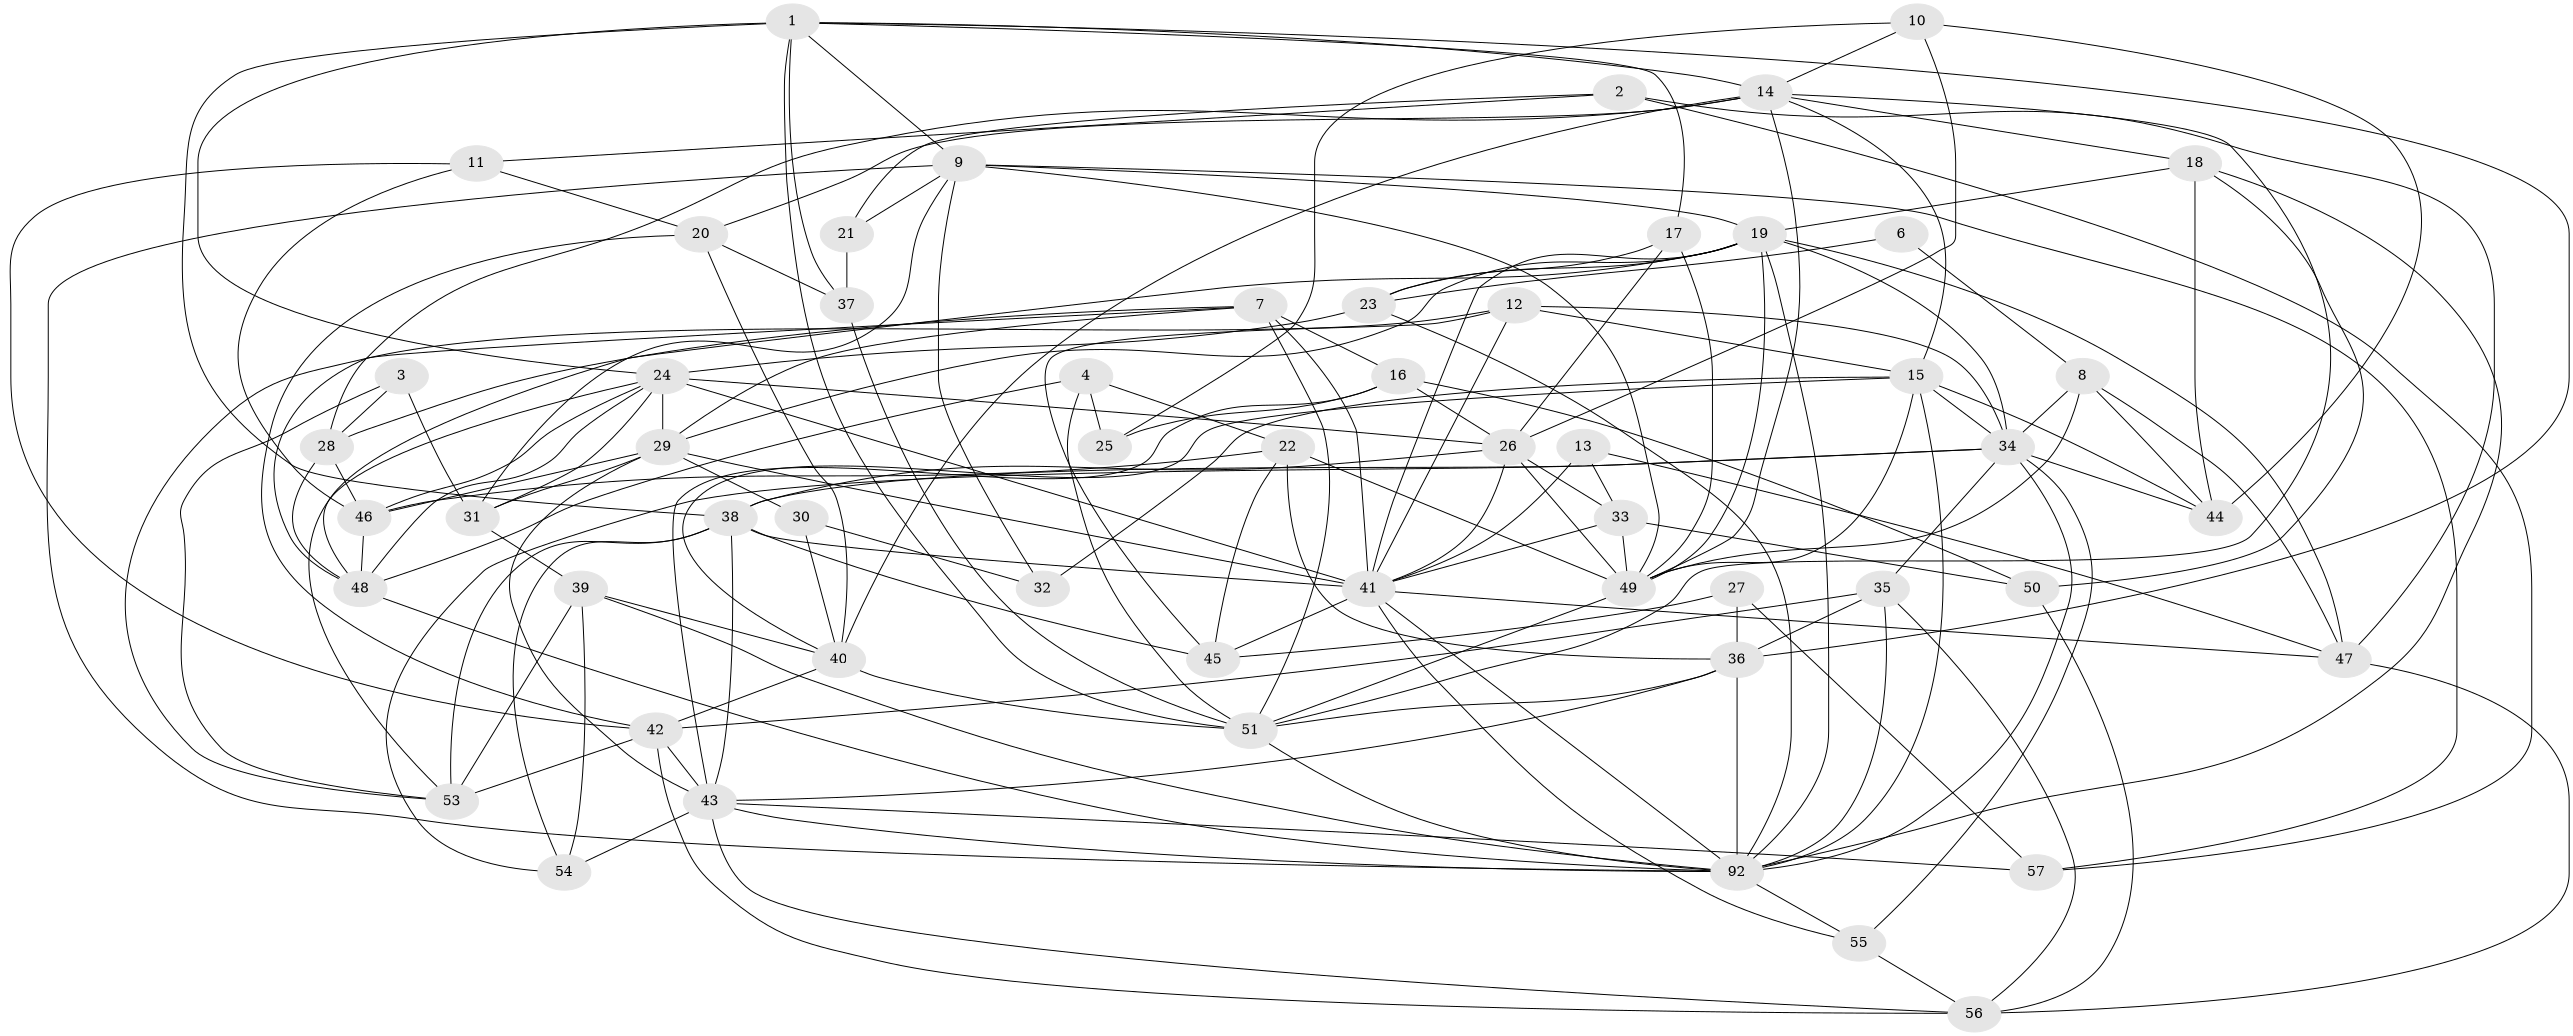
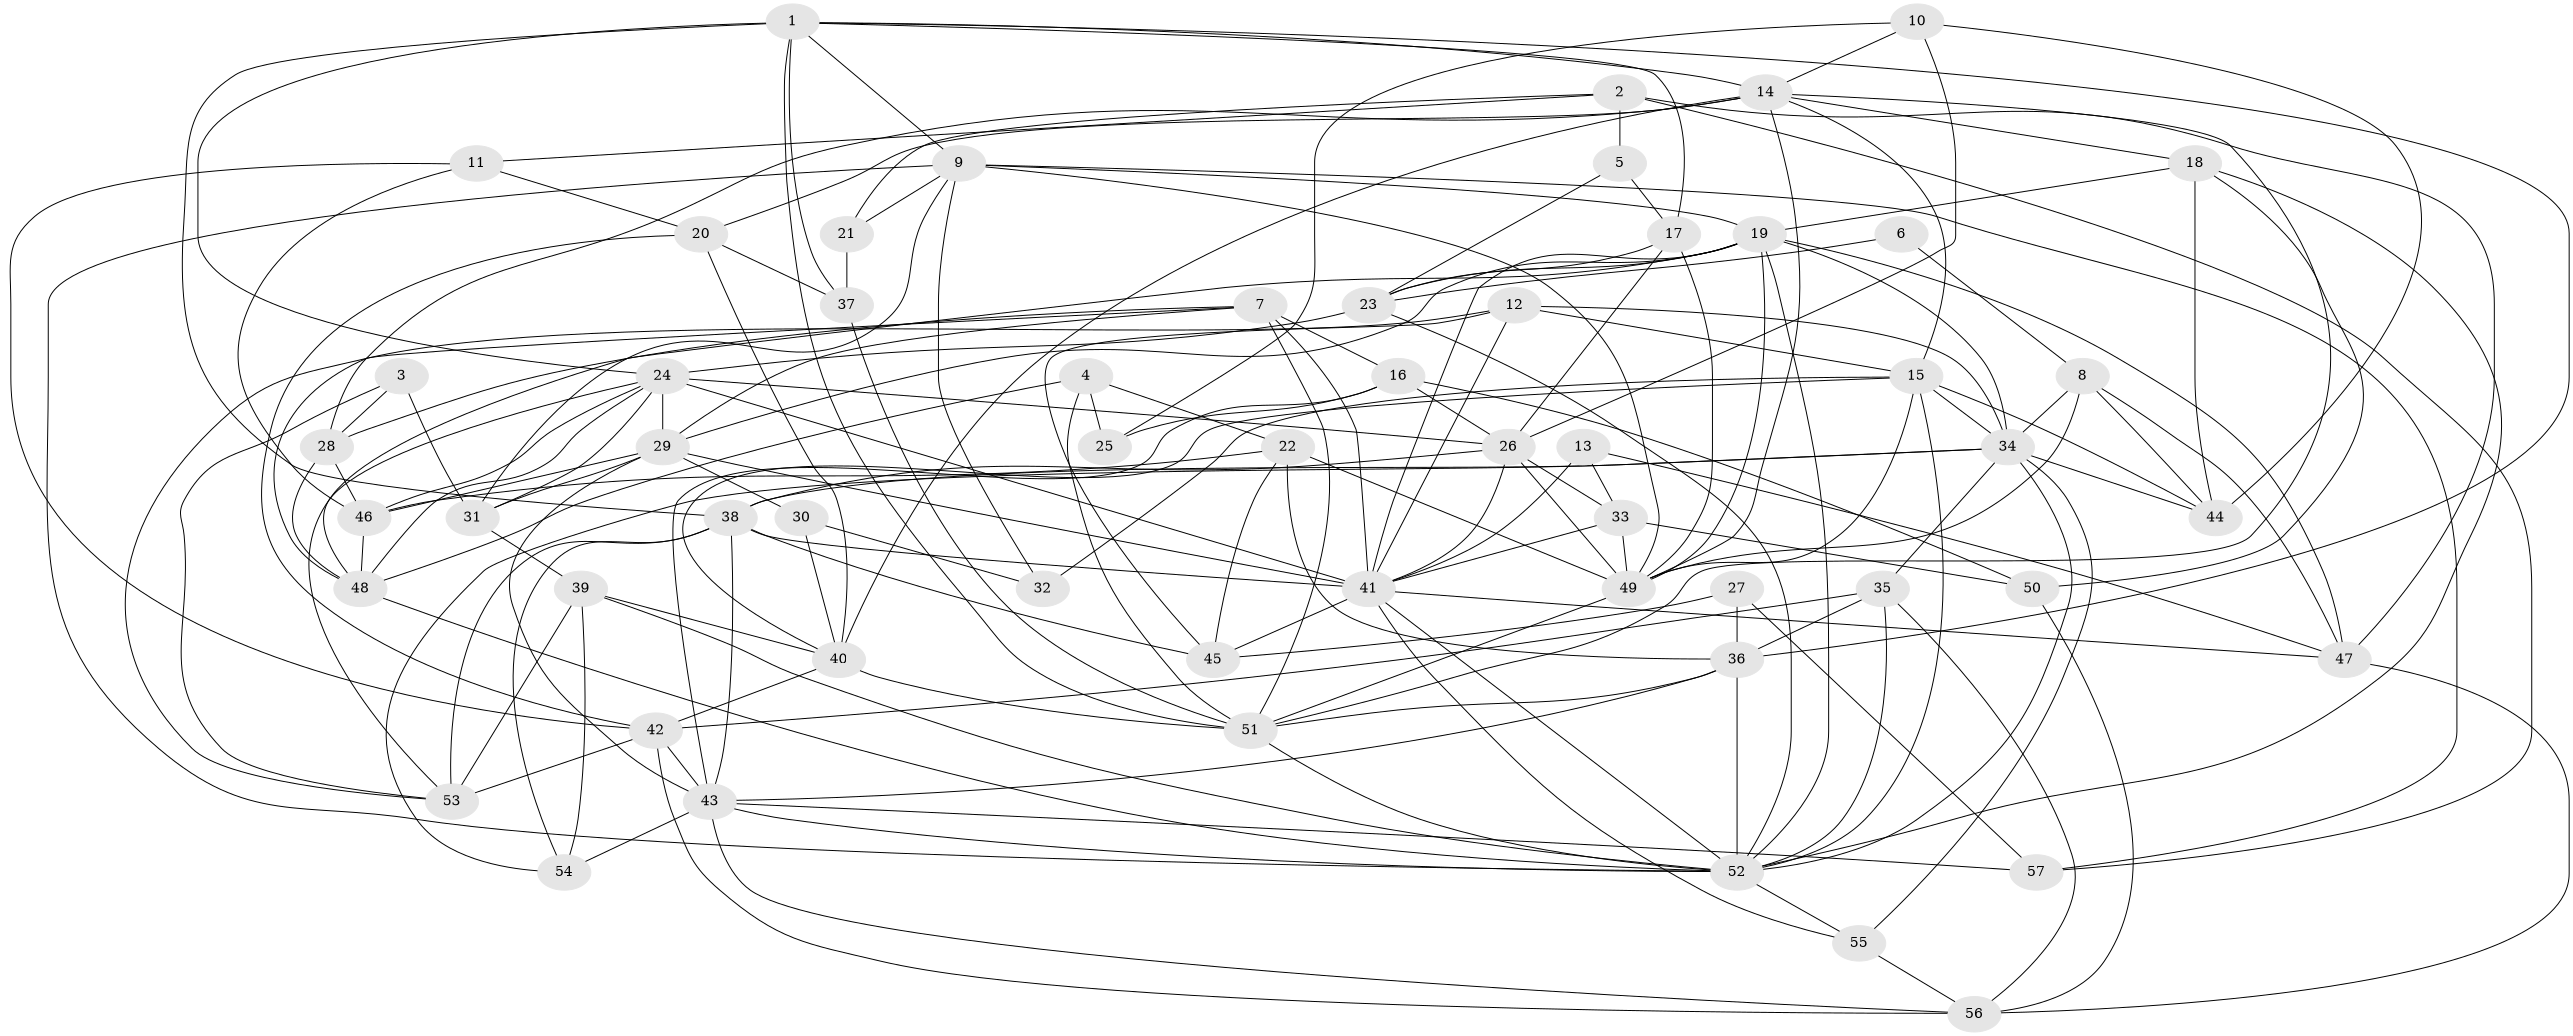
node "5": added
node "92": label "92" -> "52"
